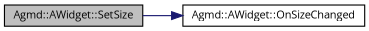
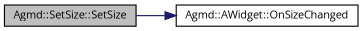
node "Agmd::AWidget::SetSize": label "Agmd::AWidget::SetSize" -> "Agmd::SetSize::SetSize"
